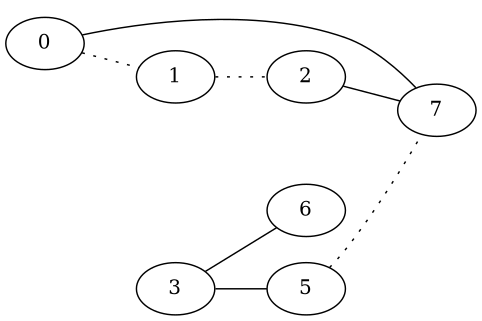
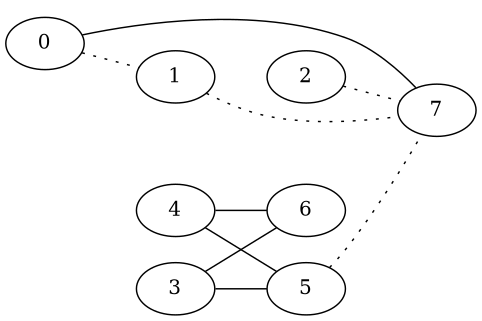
edge "1" -- "2": now "1" -- "7"
edge "2" -- "7": style solid -> dotted
node "4": added
